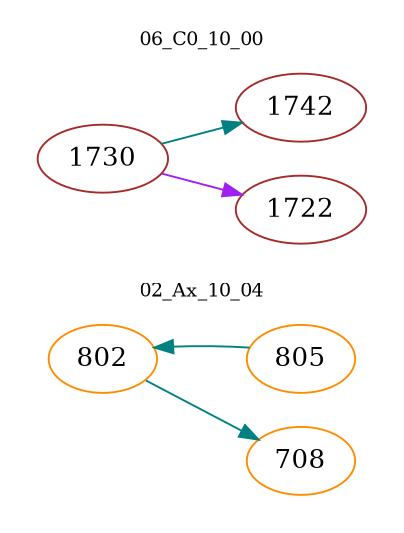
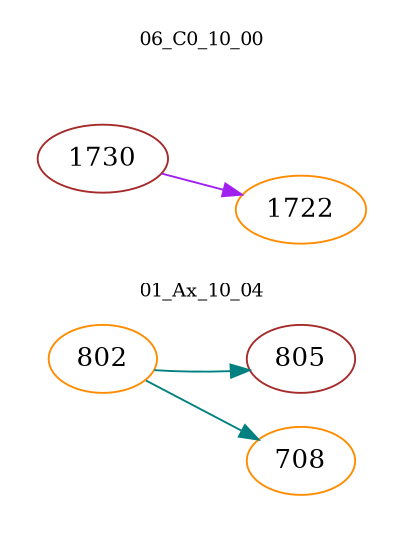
node "1742": removed
node "1722": color brown -> darkorange
cluster "02_Ax_10_04": label "02_Ax_10_04" -> "01_Ax_10_04"
edge "805" -> "802": reversed
node "805": color darkorange -> brown
